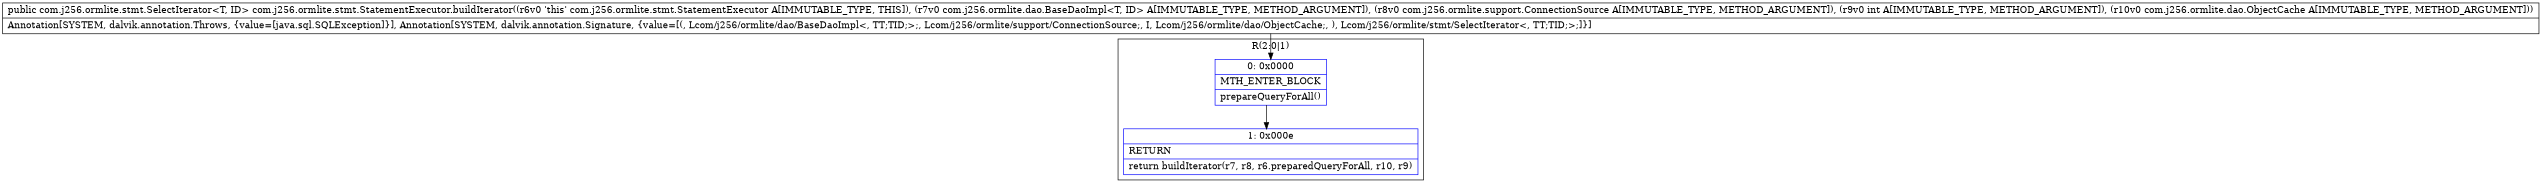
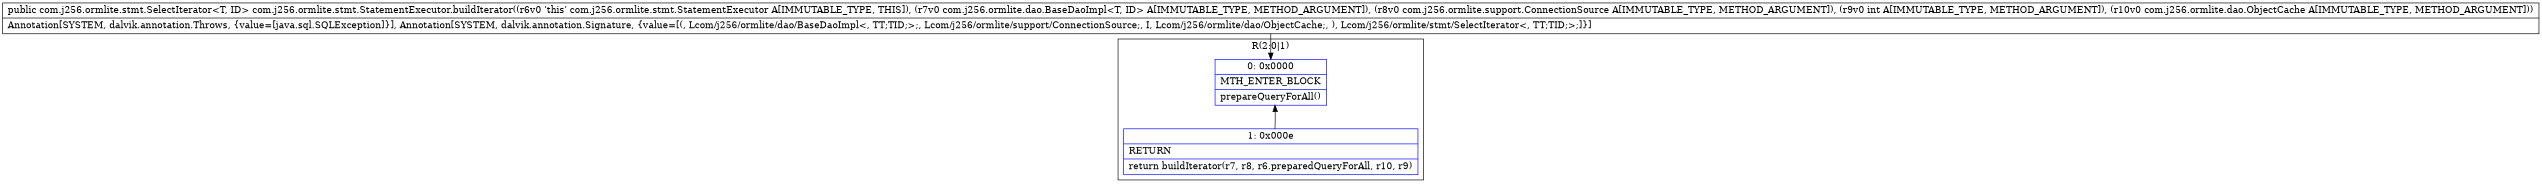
edge "0: 0x0000" -> "1: 0x000e": reversed
